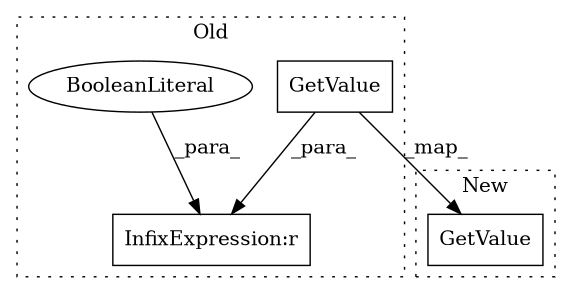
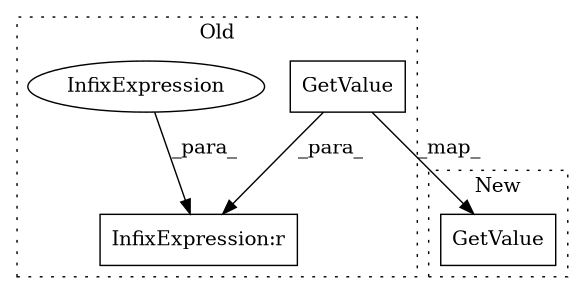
node "BooleanLiteral": label "BooleanLiteral" -> "InfixExpression"
